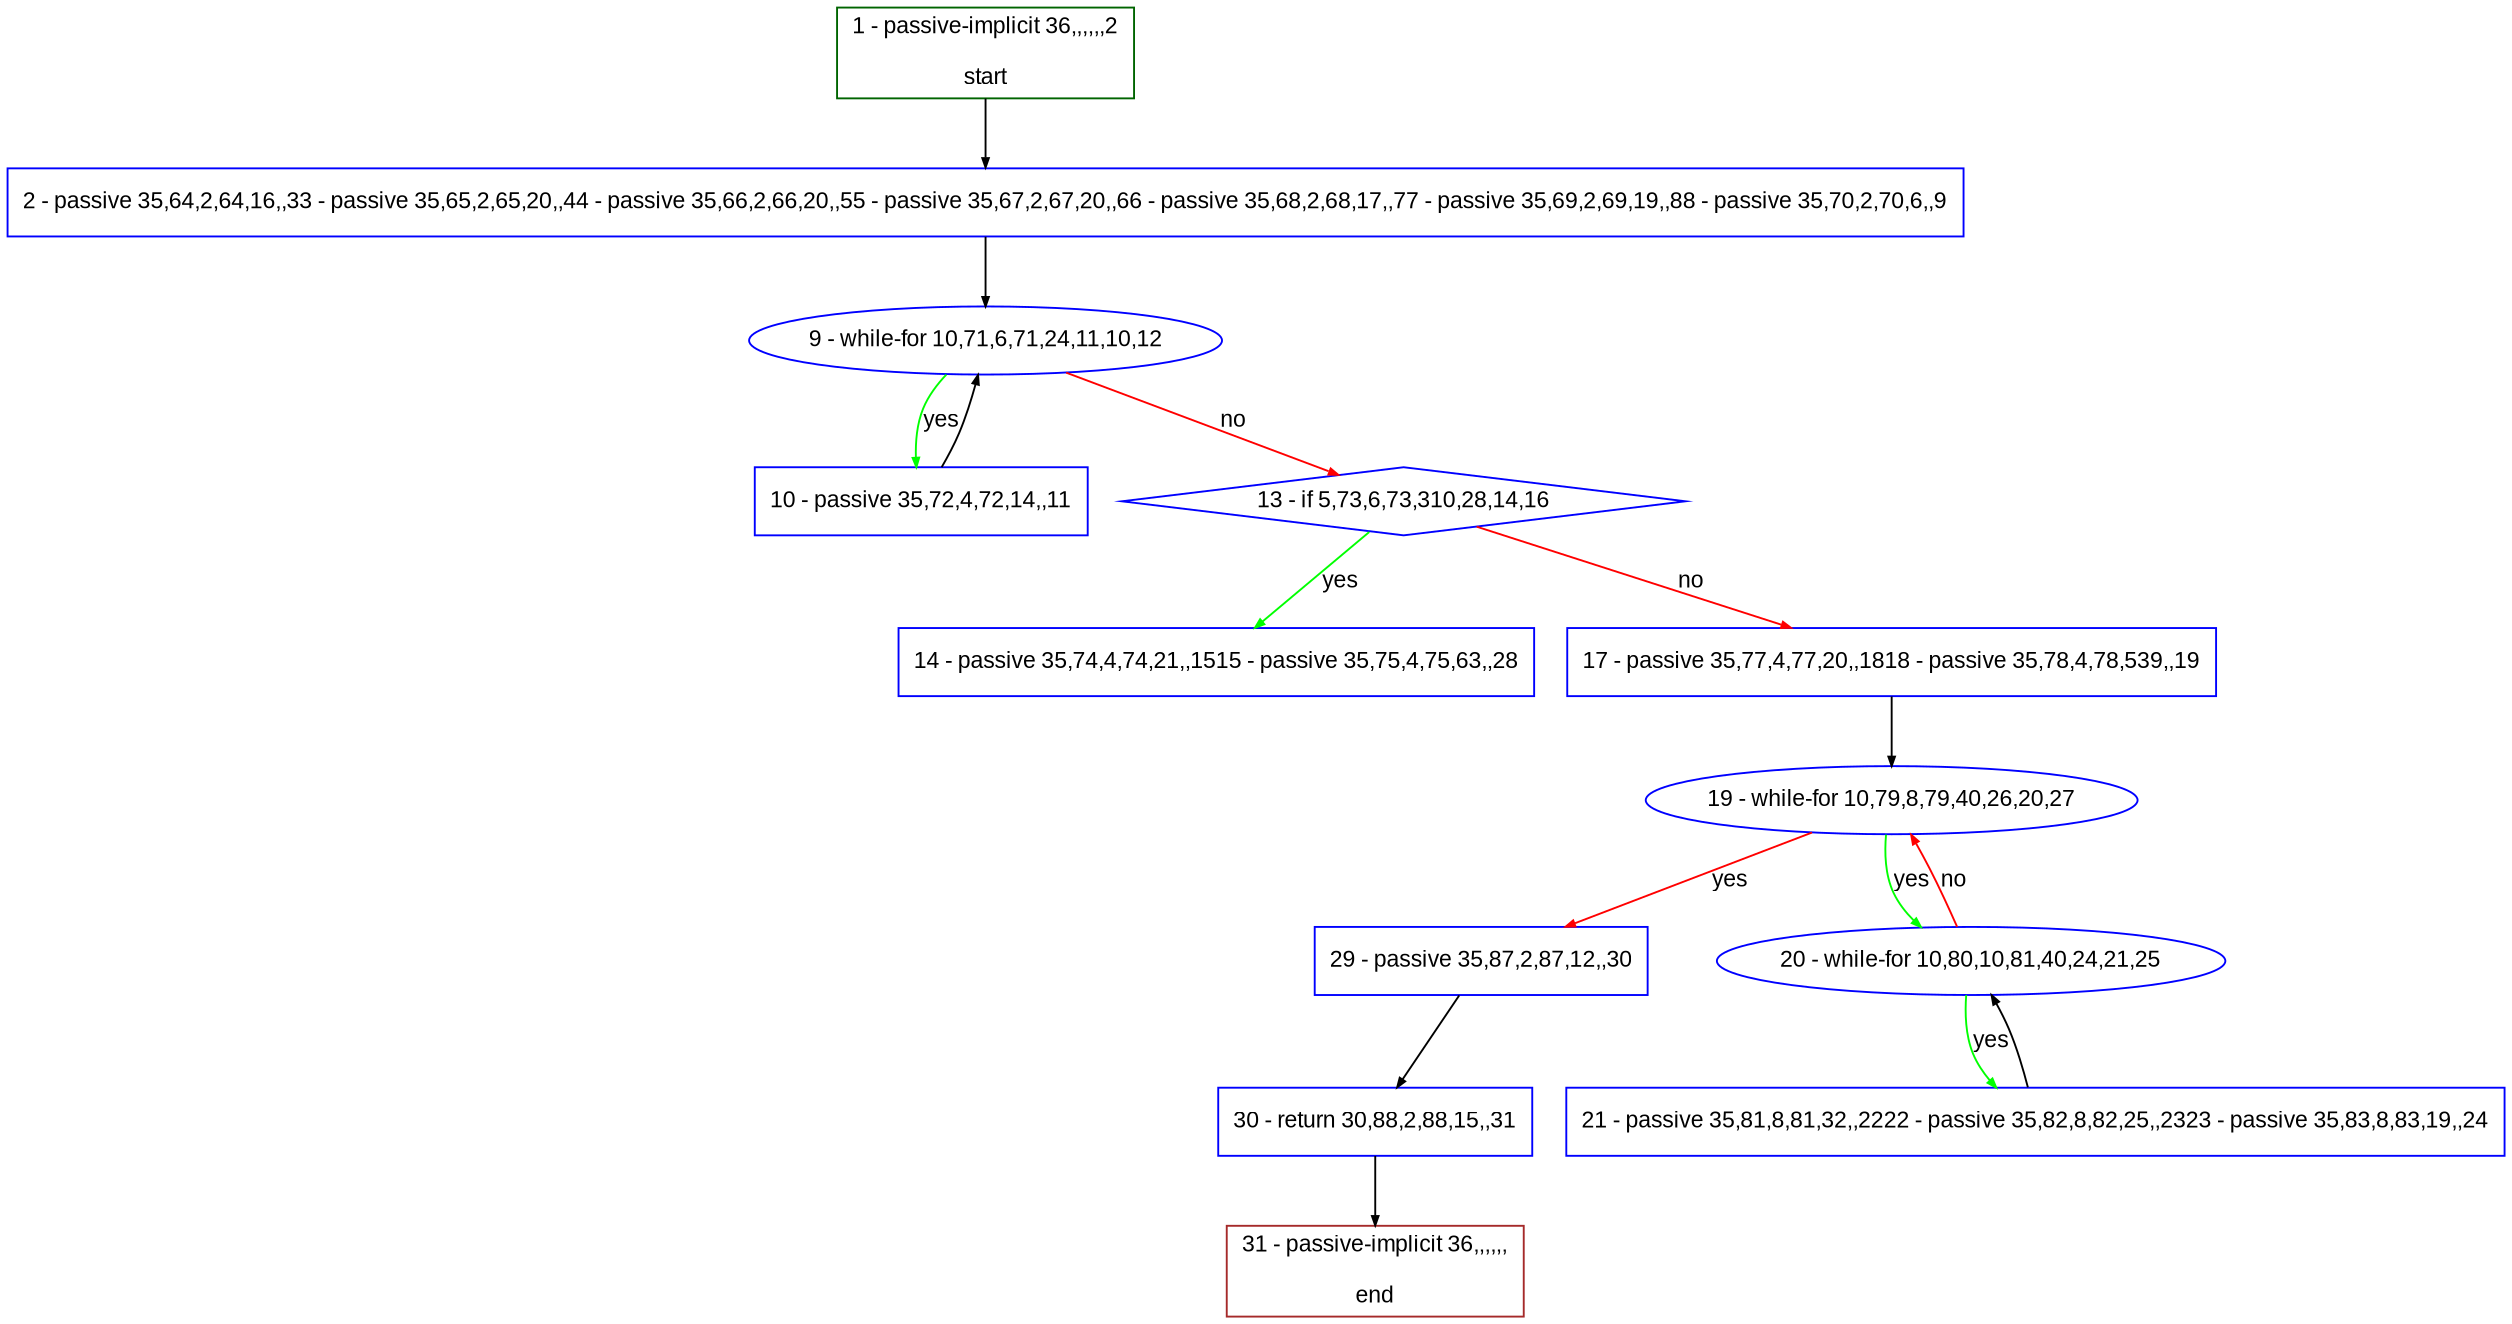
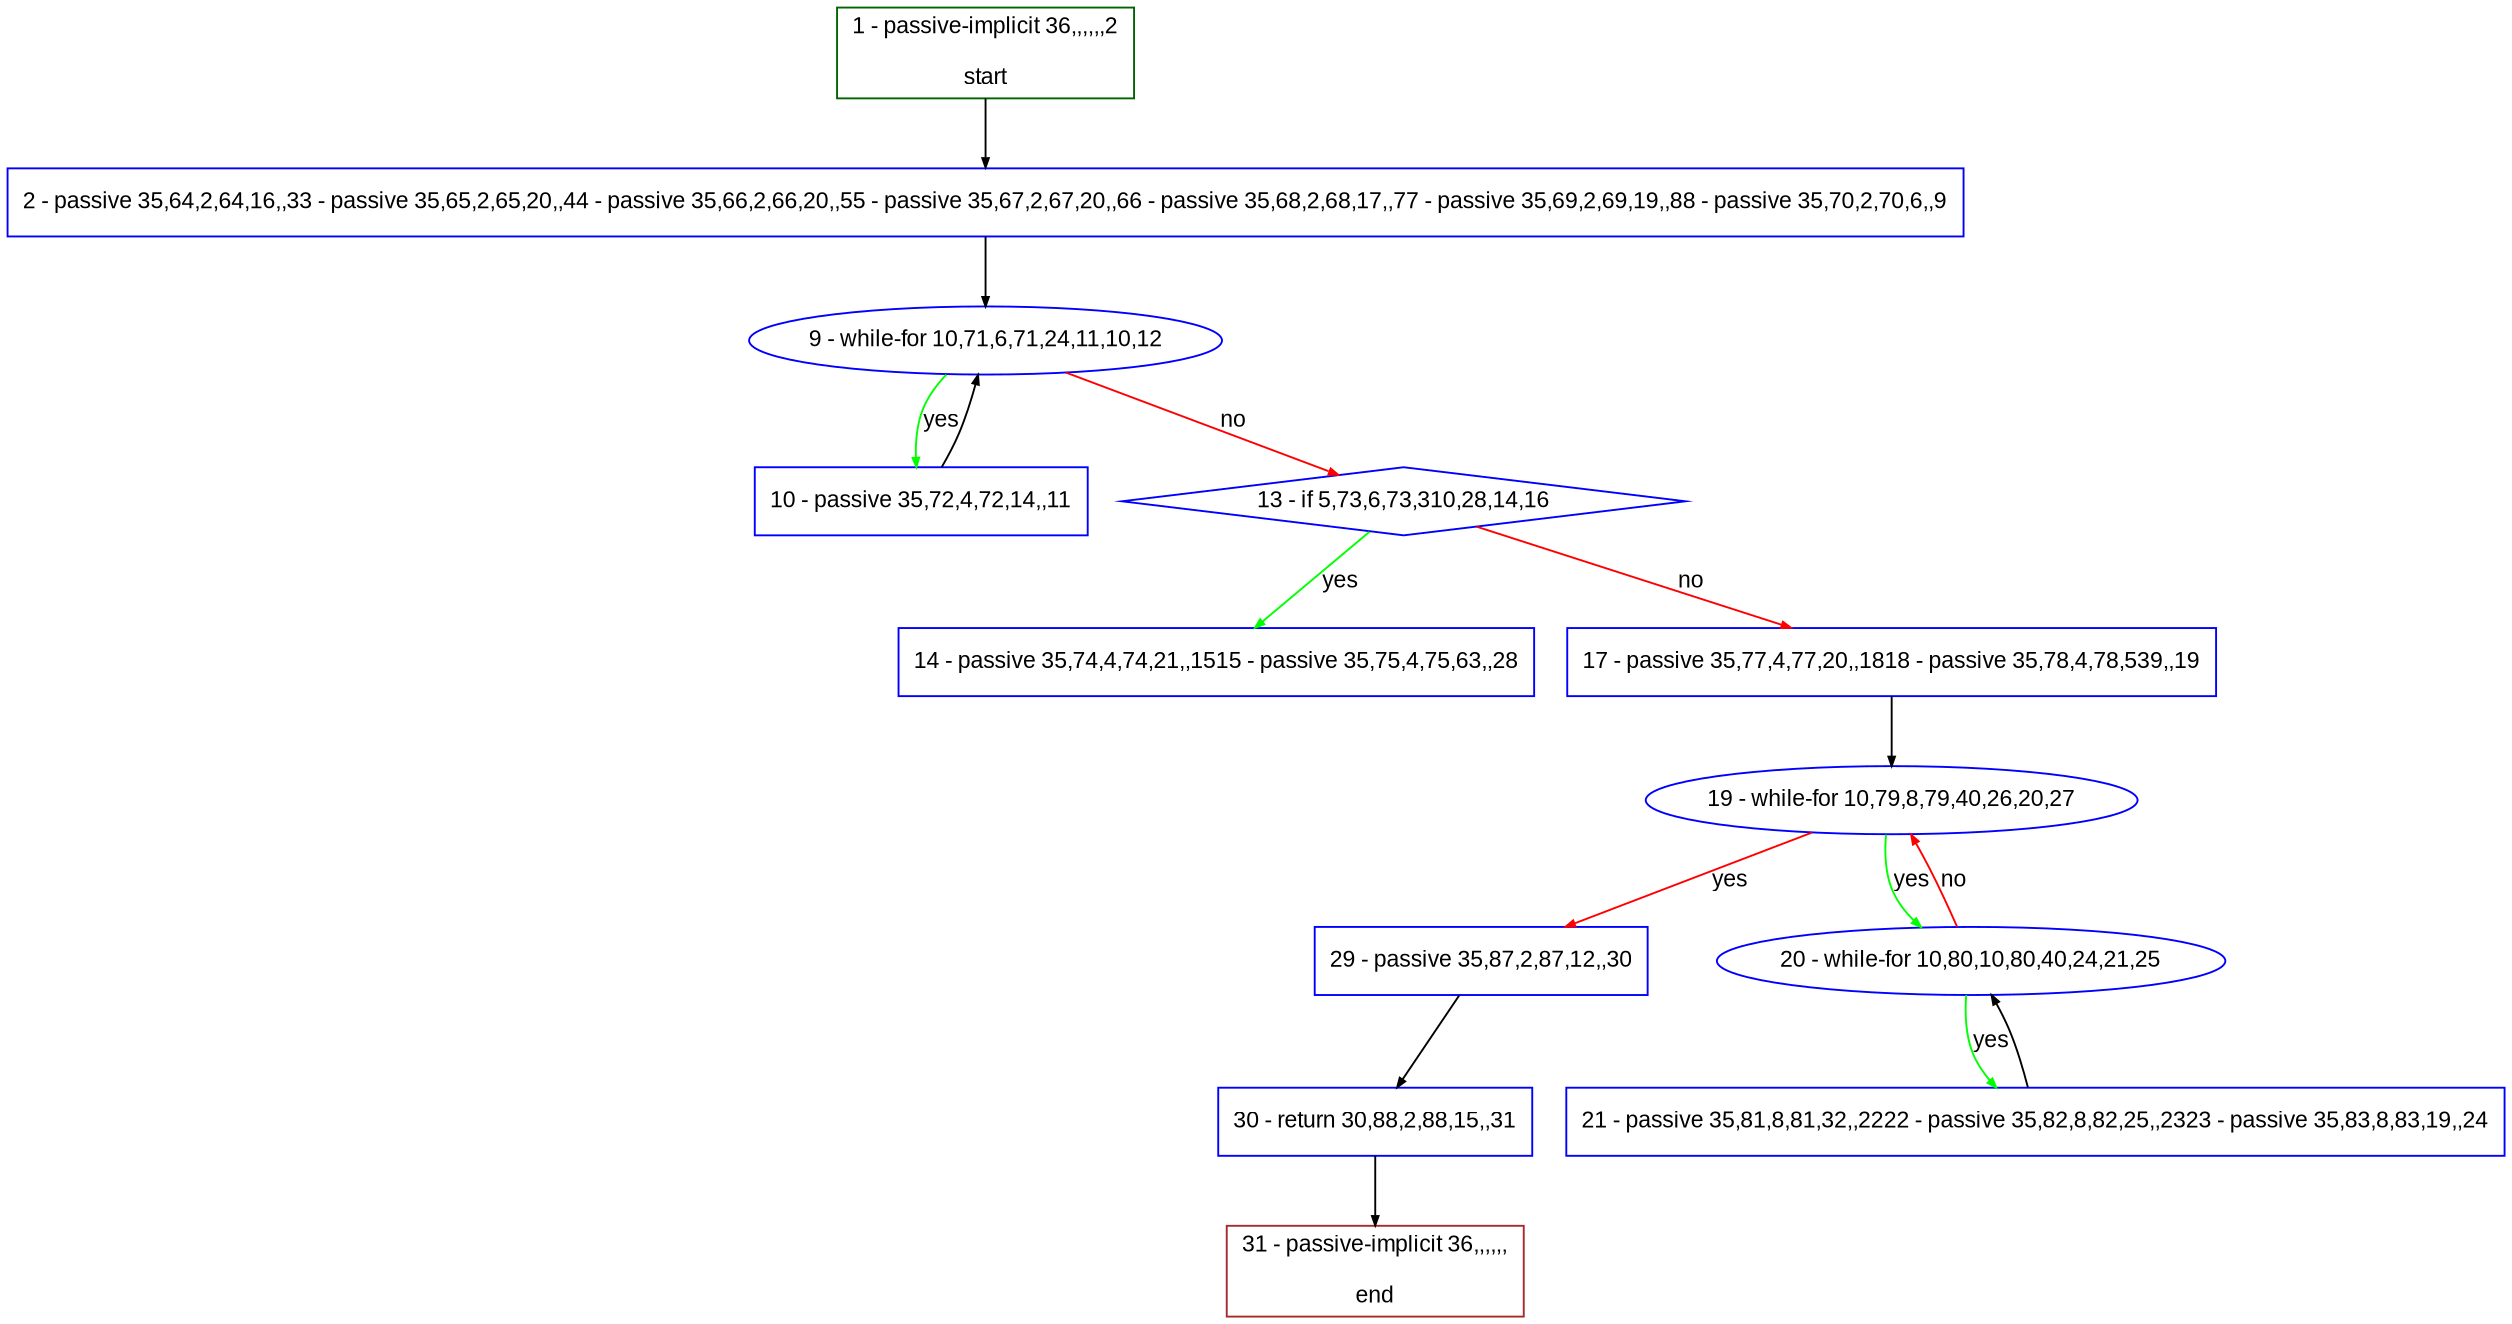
node "20 - while-for 10,80,10,81,40,24,21,25": label "20 - while-for 10,80,10,81,40,24,21,25" -> "20 - while-for 10,80,10,80,40,24,21,25"
